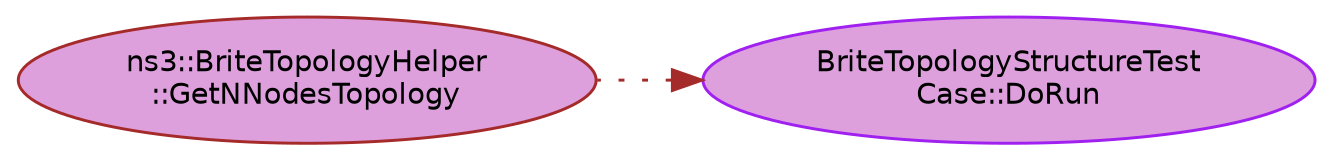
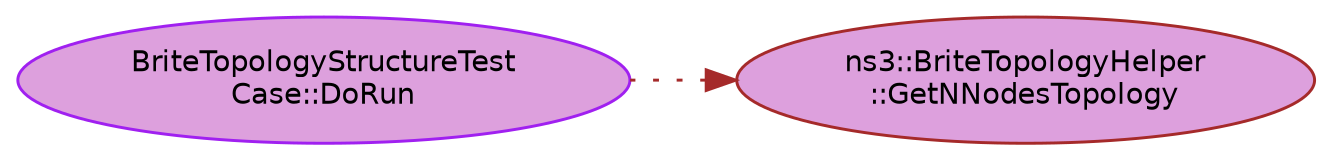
edge "ns3::BriteTopologyHelper ::GetNNodesTopology" -> "BriteTopologyStructureTest Case::DoRun": reversed
